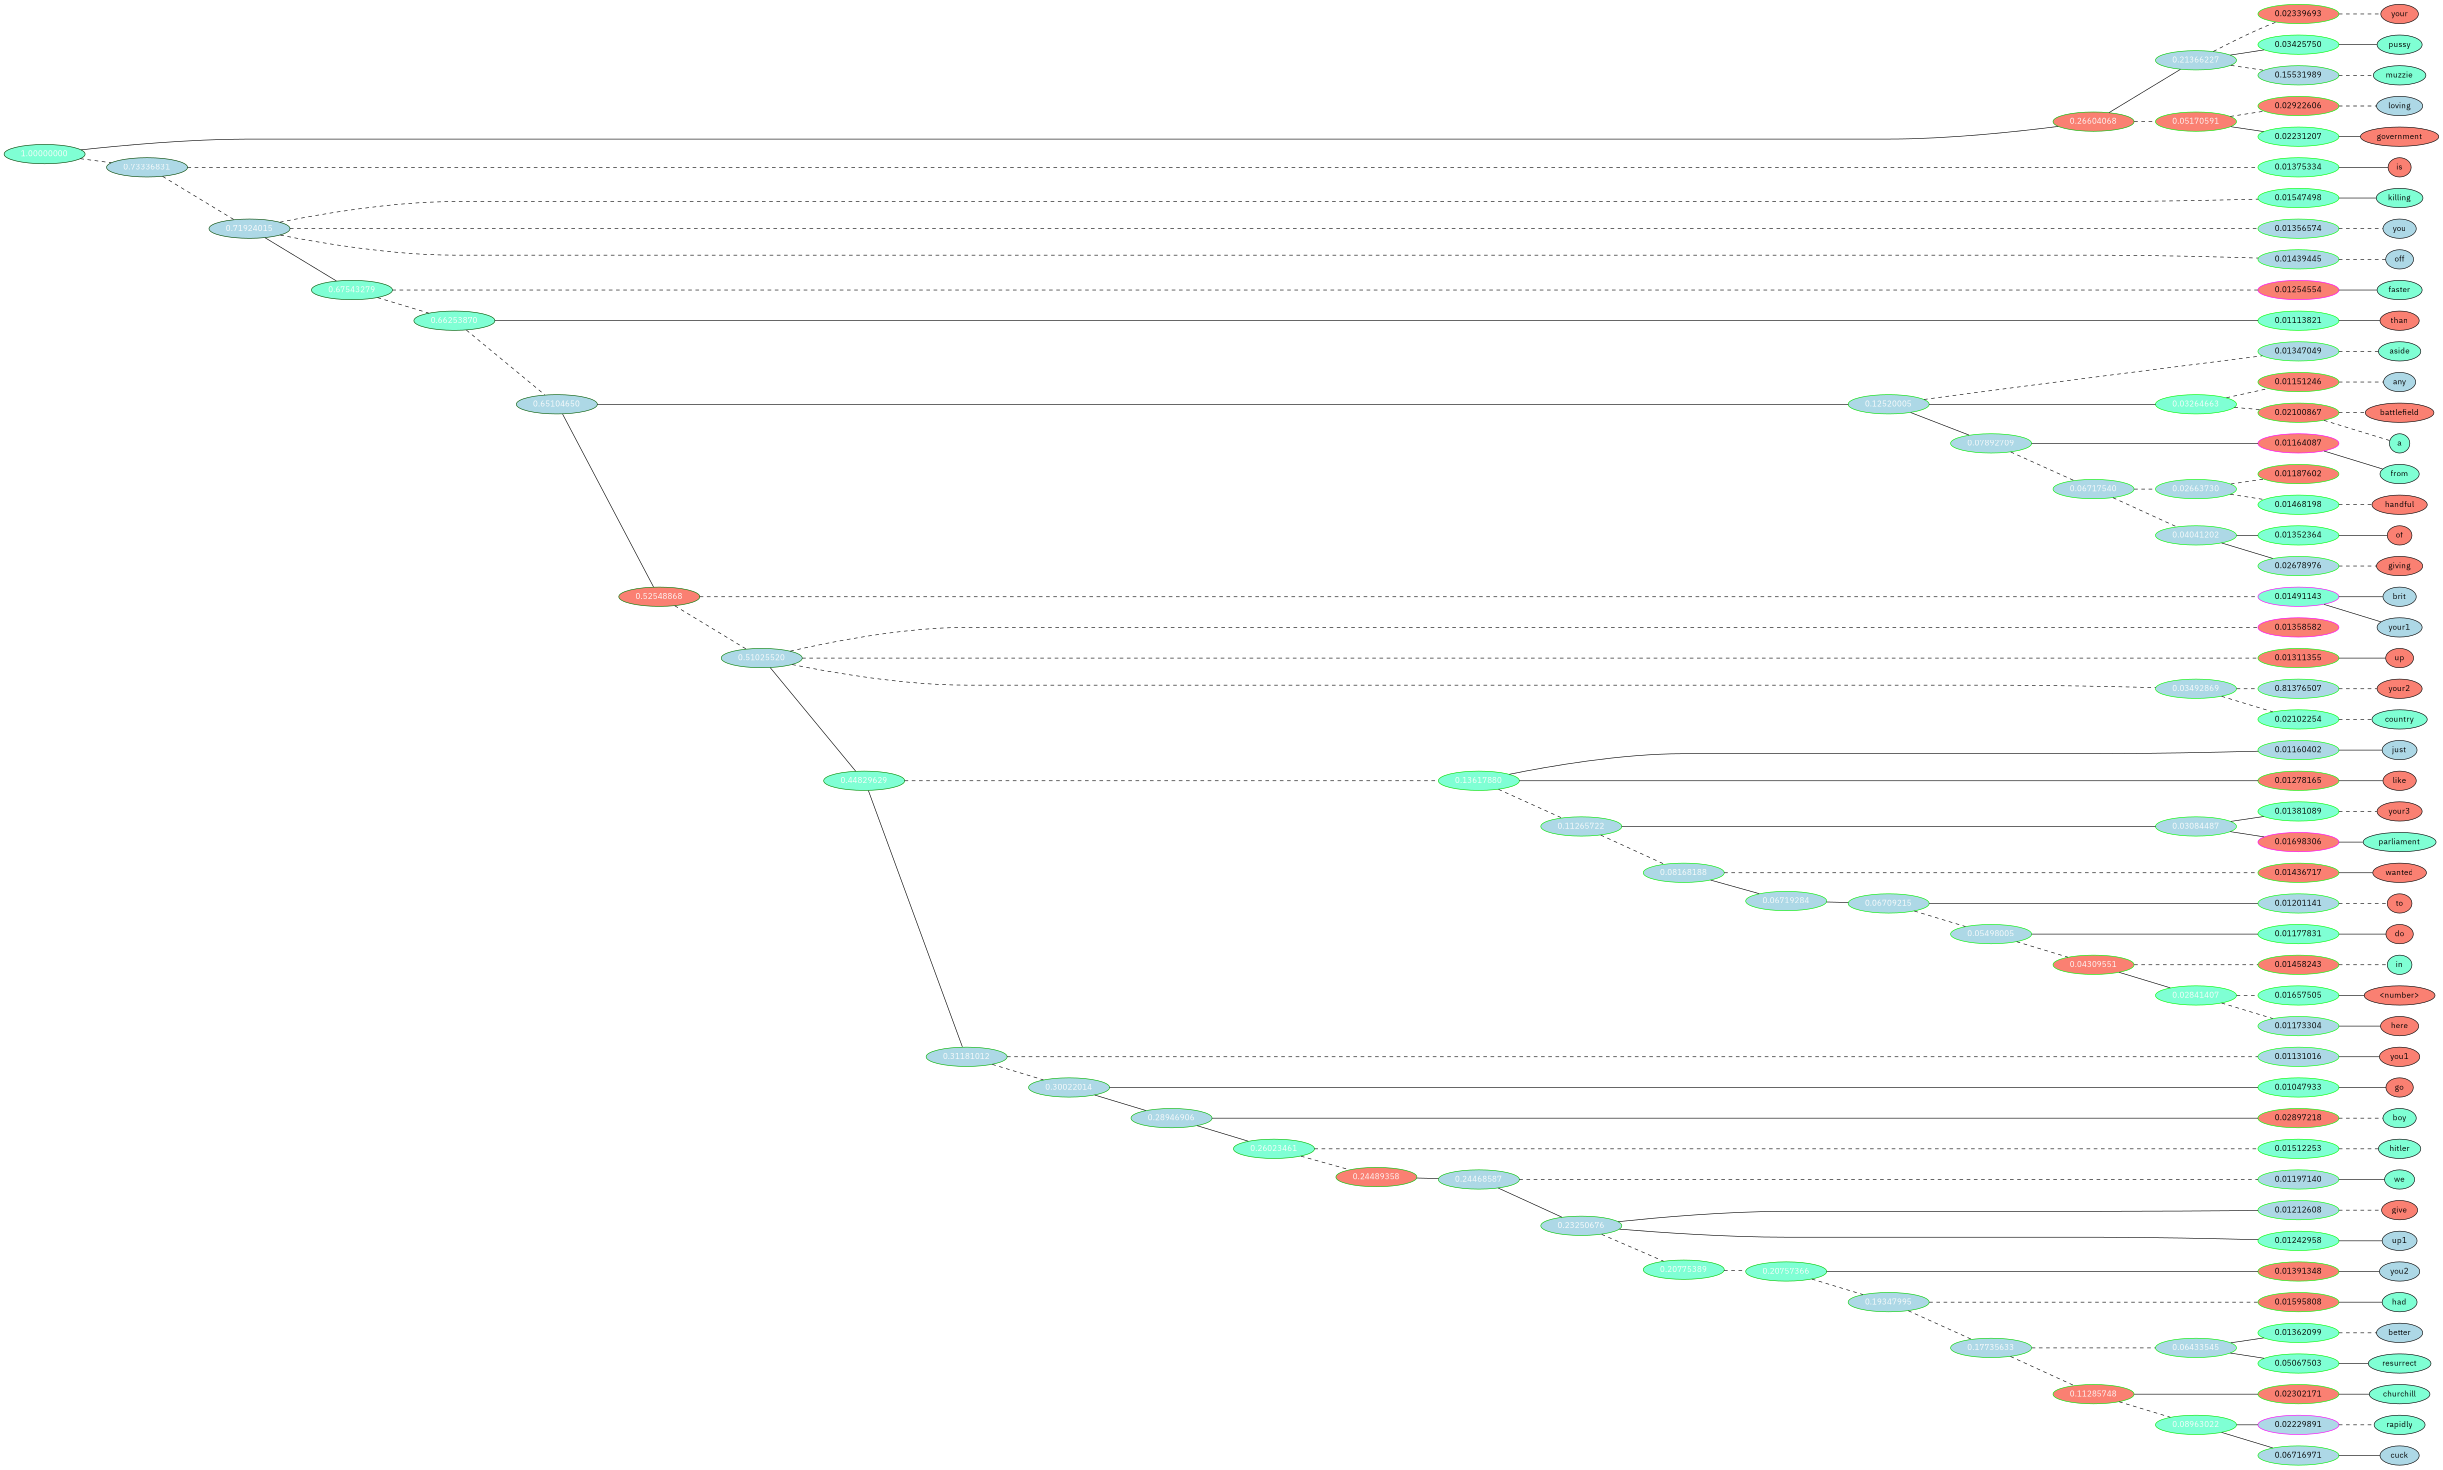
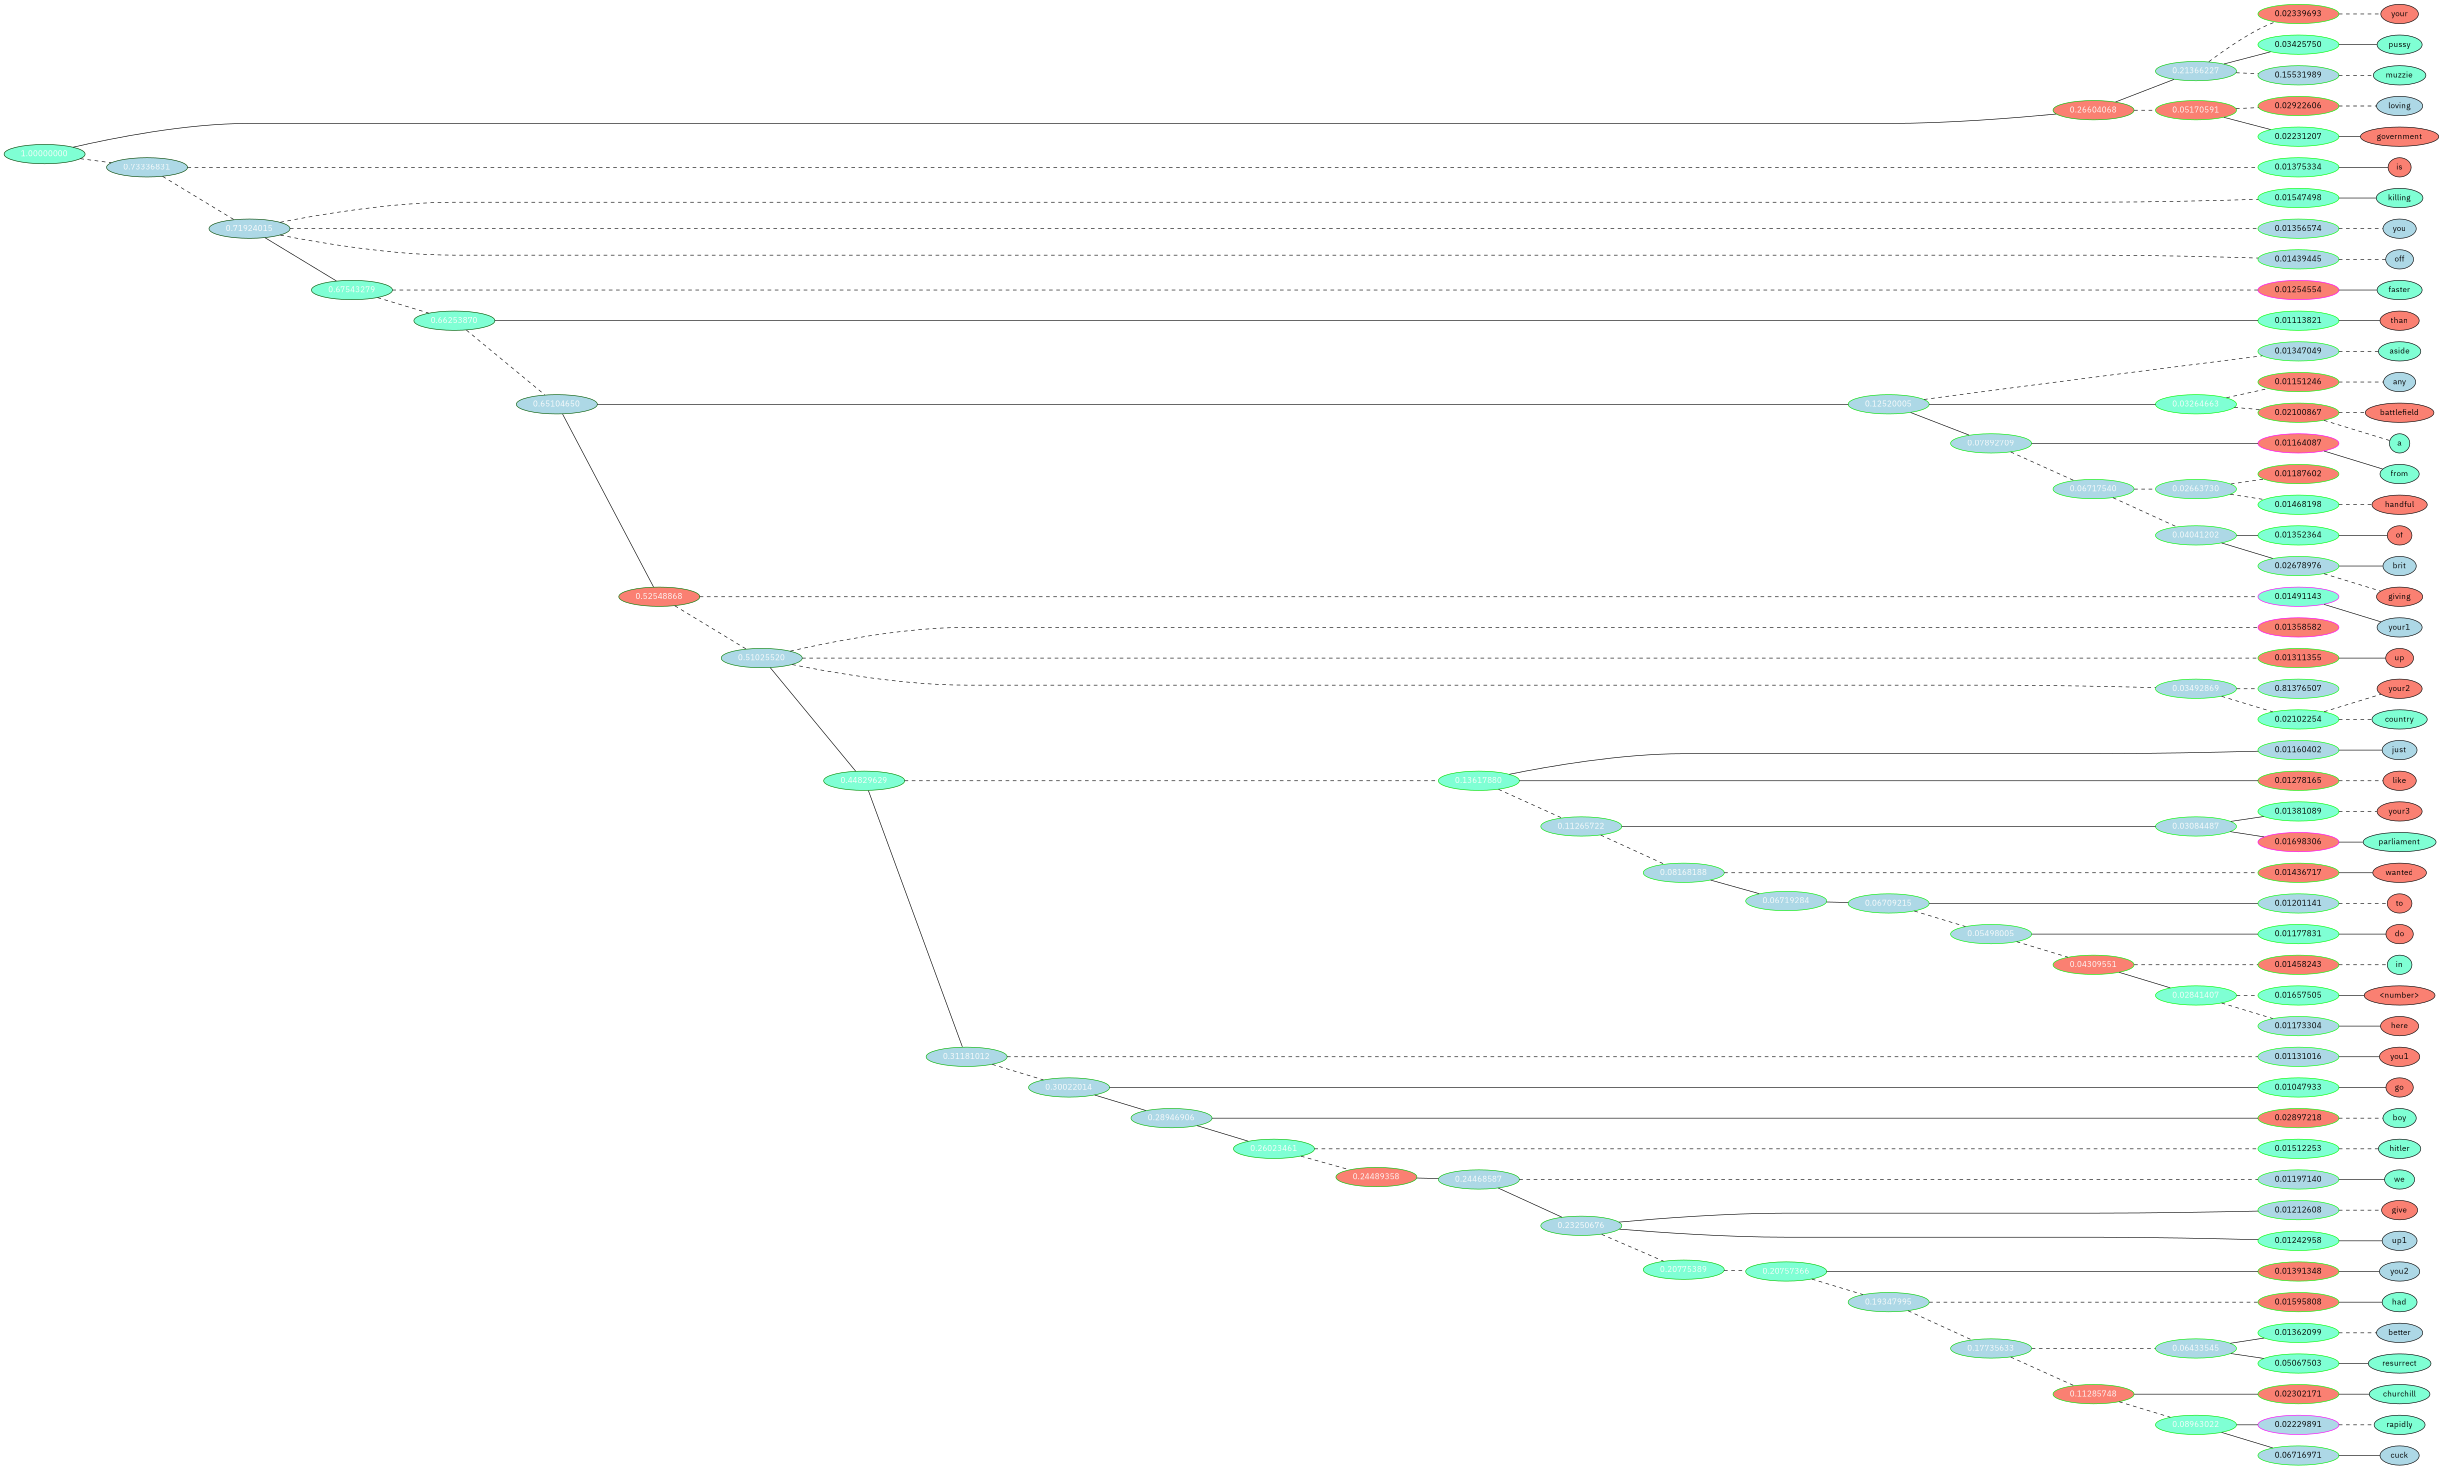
edge "0.01491143" -- "brit": now "0.02678976" -- "brit"
edge "0.81376507" -- "your2": now "0.02102254" -- "your2"
edge "0.01278165" -- "like": style solid -> dashed
